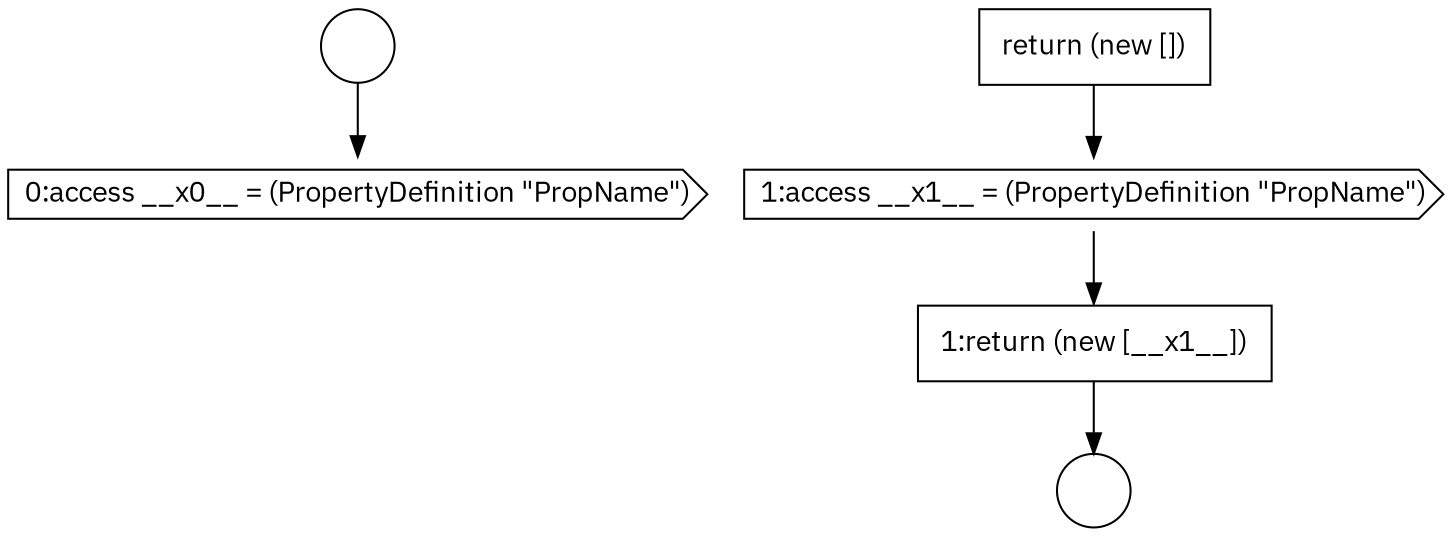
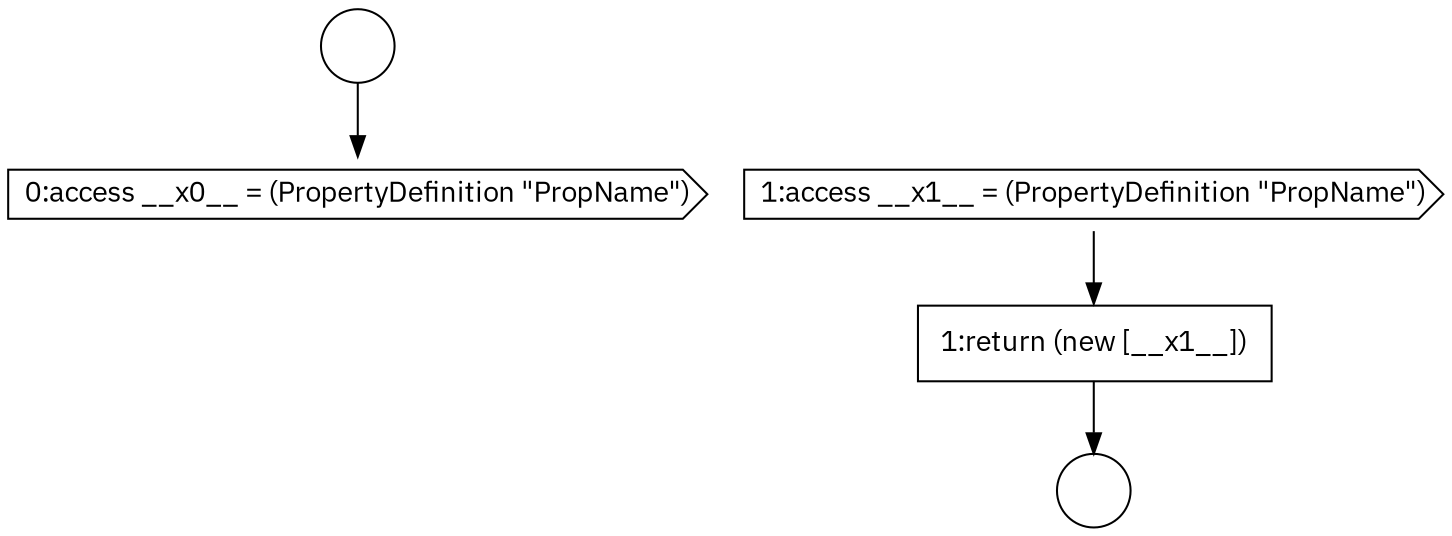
node "return (new [])": removed
